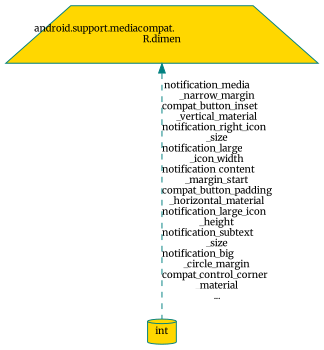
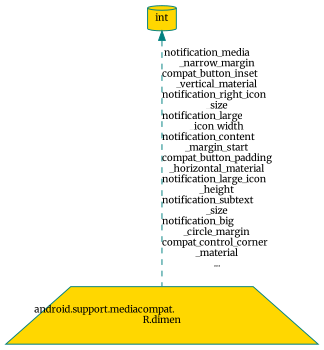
edge "int" -> "android.support.mediacompat. R.dimen": reversed
